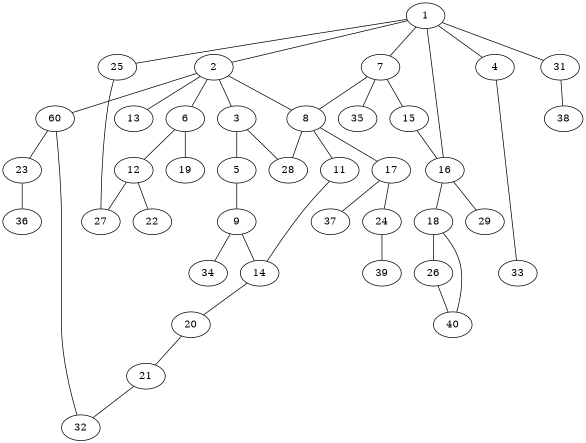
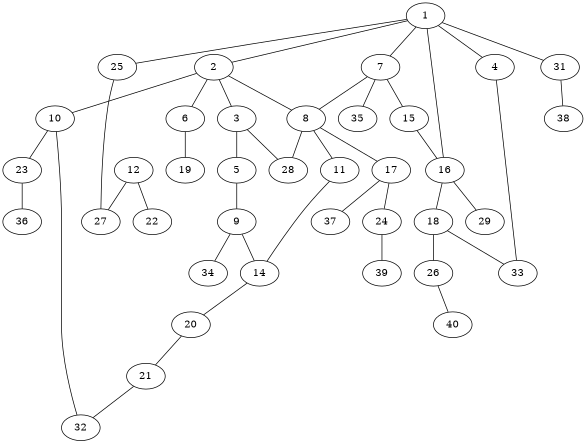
node "60": label "60" -> "10"
node "13": removed
edge "6" -- "12": removed
edge "18" -- "40": now "18" -- "33"
